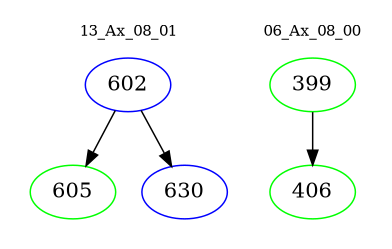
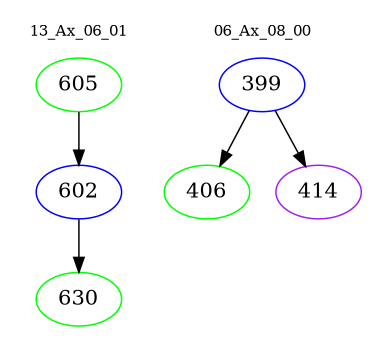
cluster "13_Ax_08_01": label "13_Ax_08_01" -> "13_Ax_06_01"
node "399": color green -> blue
edge "602" -> "605": reversed
node "630": color blue -> green
node "414": added
